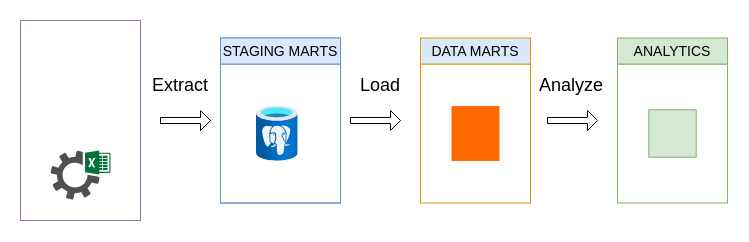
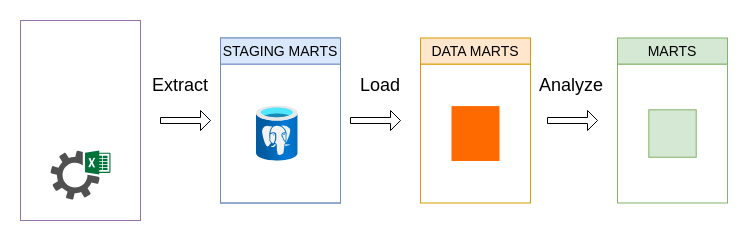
node "DATA MARTS": fillcolor #dae8fc -> #ffe6cc
node "ANALYTICS": label "ANALYTICS" -> "MARTS"
